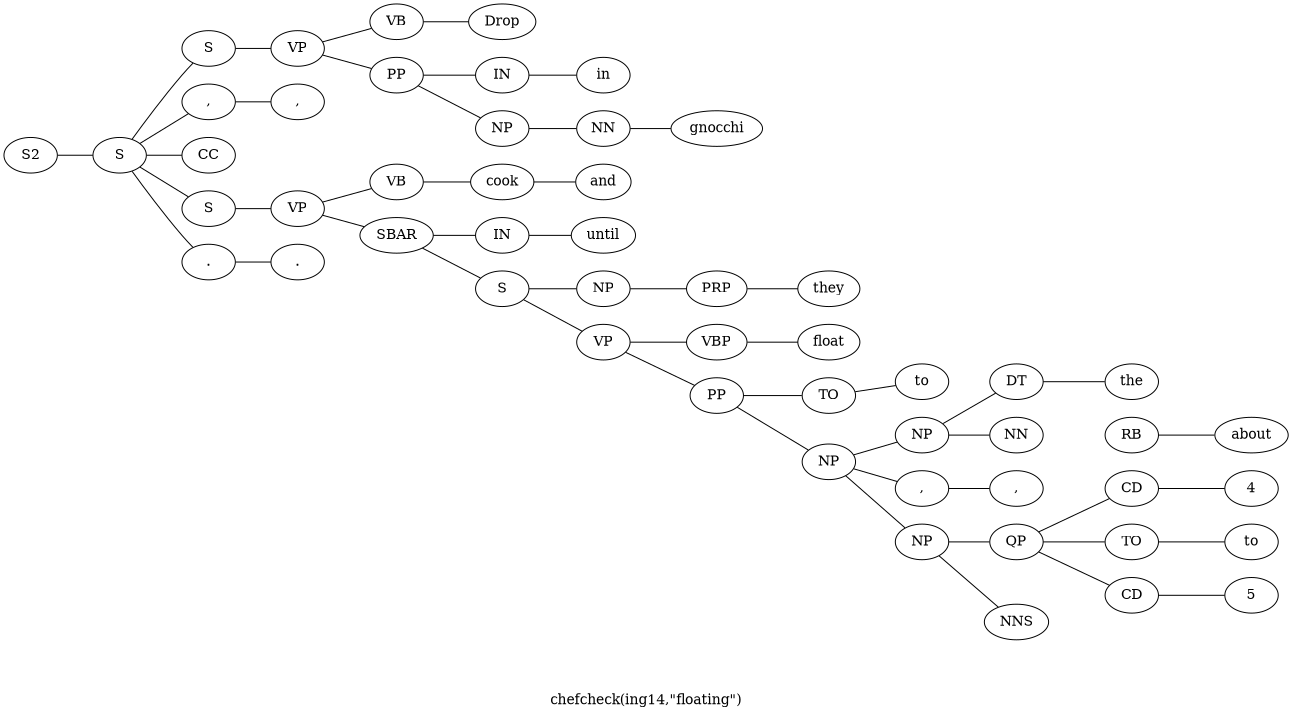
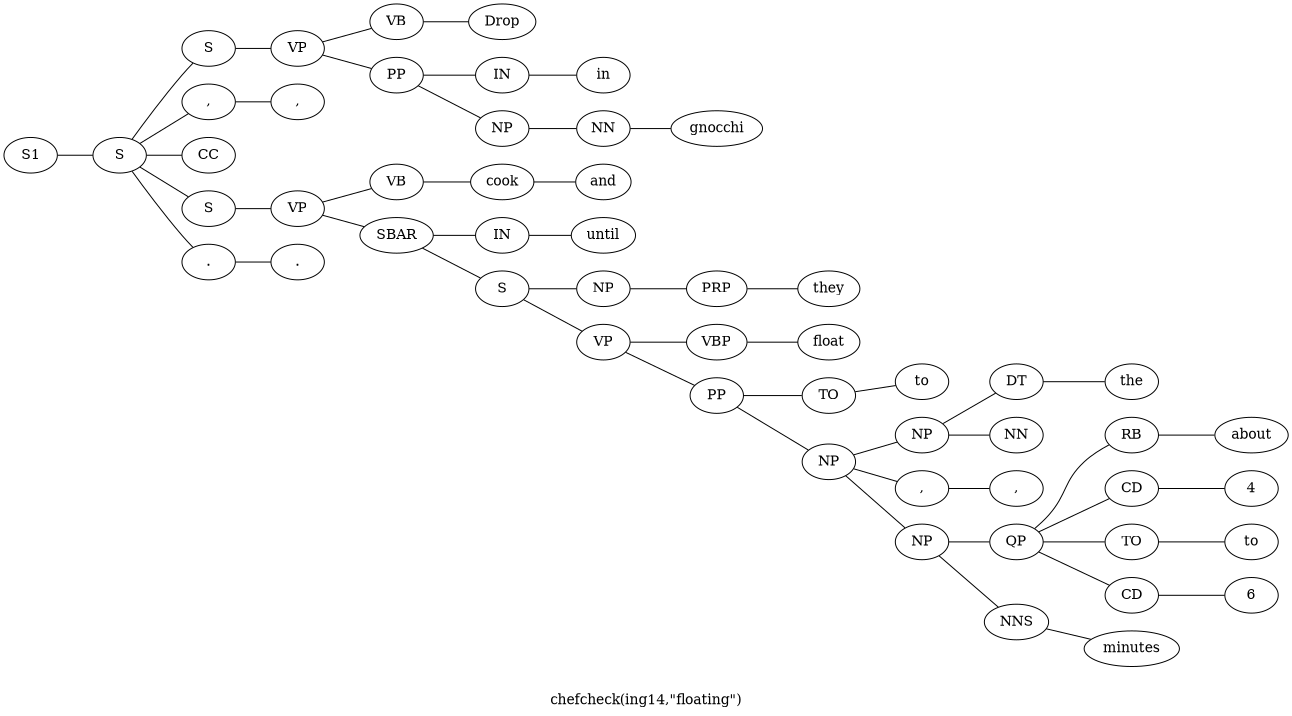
node "S2": label "S2" -> "S1"
edge "RB" -- "QP": added
node "5": label "5" -> "6"
node "minutes": added
